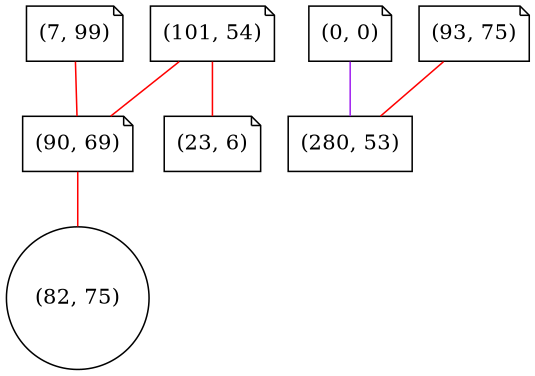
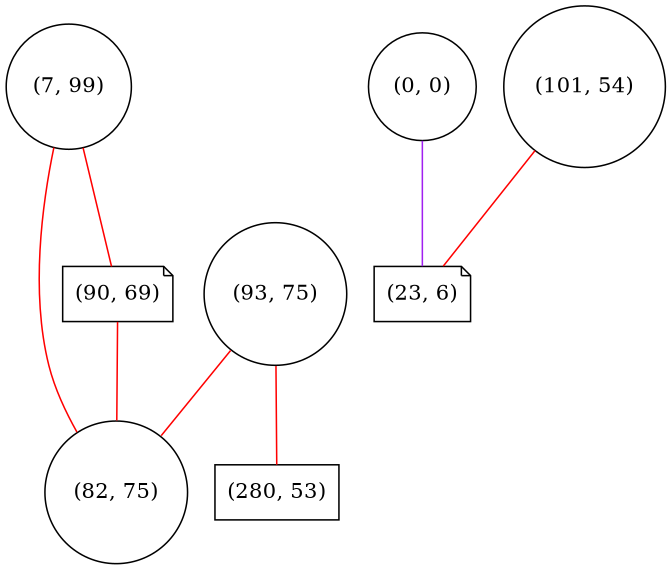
node "(7, 99)": shape note -> circle
node "(101, 54)": shape note -> circle
node "(0, 0)": shape note -> circle
node "(93, 75)": shape note -> circle
edge "(101, 54)" -- "(90, 69)": removed
edge "(0, 0)" -- "(280, 53)": now "(0, 0)" -- "(23, 6)"
edge "(7, 99)" -- "(82, 75)": added
edge "(93, 75)" -- "(82, 75)": added
